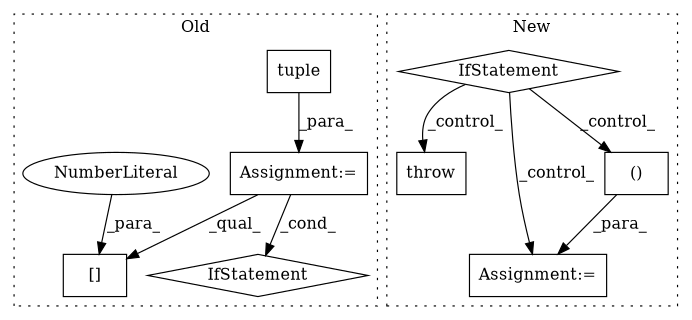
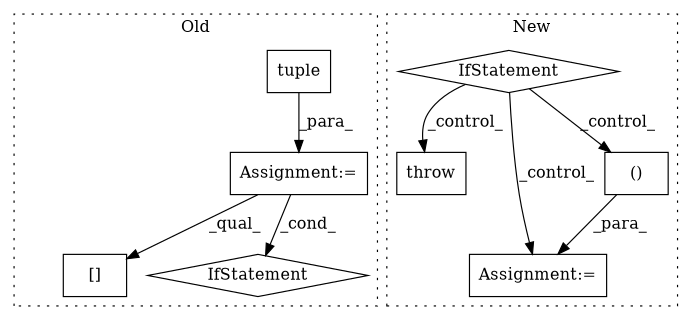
node "NumberLiteral": removed
